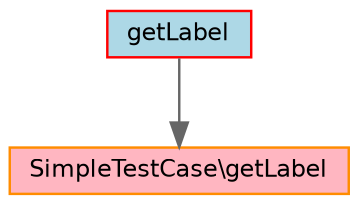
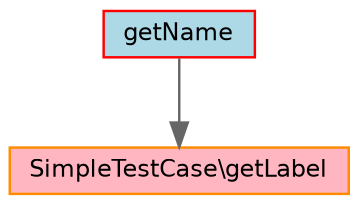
node "getLabel": label "getLabel" -> "getName"
